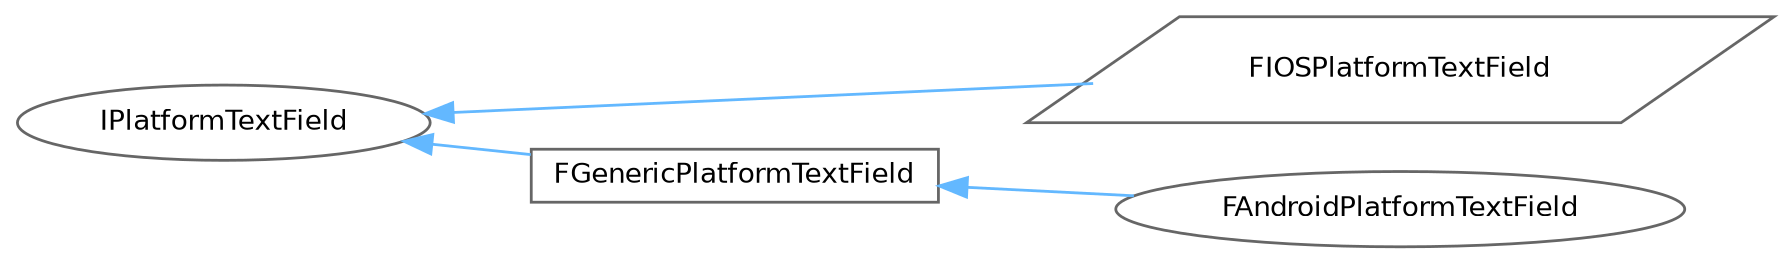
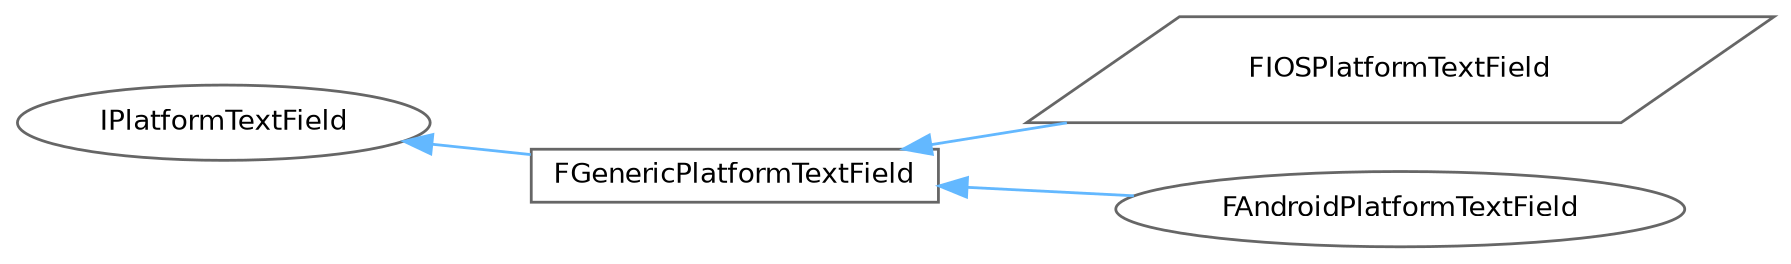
edge "FIOSPlatformTextField" -> "IPlatformTextField": now "FIOSPlatformTextField" -> "FGenericPlatformTextField"
